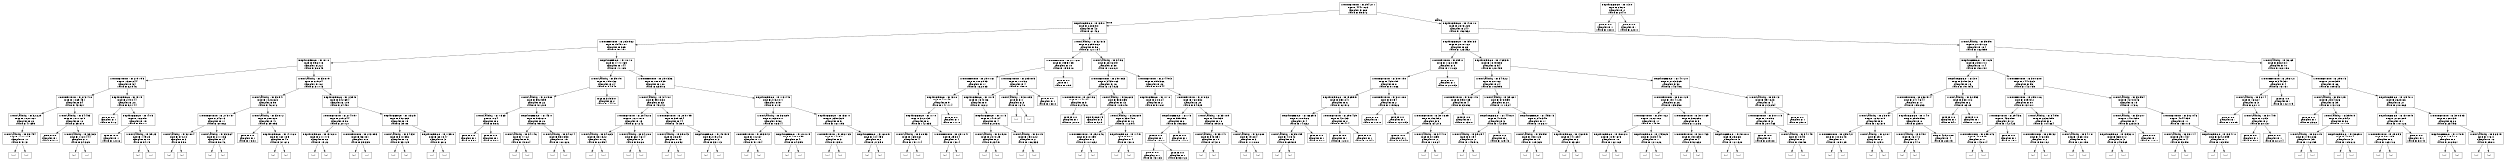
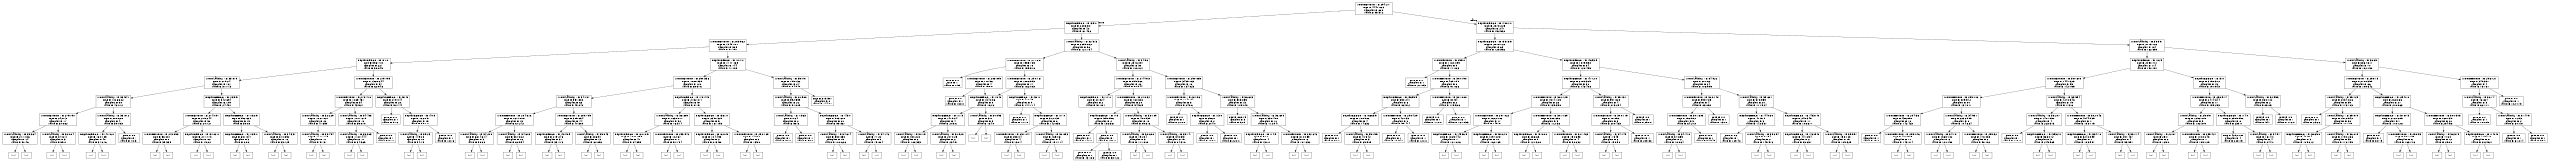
edge "WOA_TEMP_K <= 283.805 mse = 110.56 samples = 4 value = 158.8" -> "WOA_Salinity <= 30.093 mse = 3.0 samples = 3 value = 164.0": now "Depth_GEBCO <= -10.5 mse = 1340.36 samples = 8 value = 182.2" -> "WOA_Salinity <= 30.093 mse = 3.0 samples = 3 value = 164.0"
edge "WOA_TEMP_K <= 287.96 mse = 1147.84 samples = 3 value = 243.6" -> "Depth_GEBCO <= -13.0 mse = 256.0 samples = 2 value = 204.0": added
